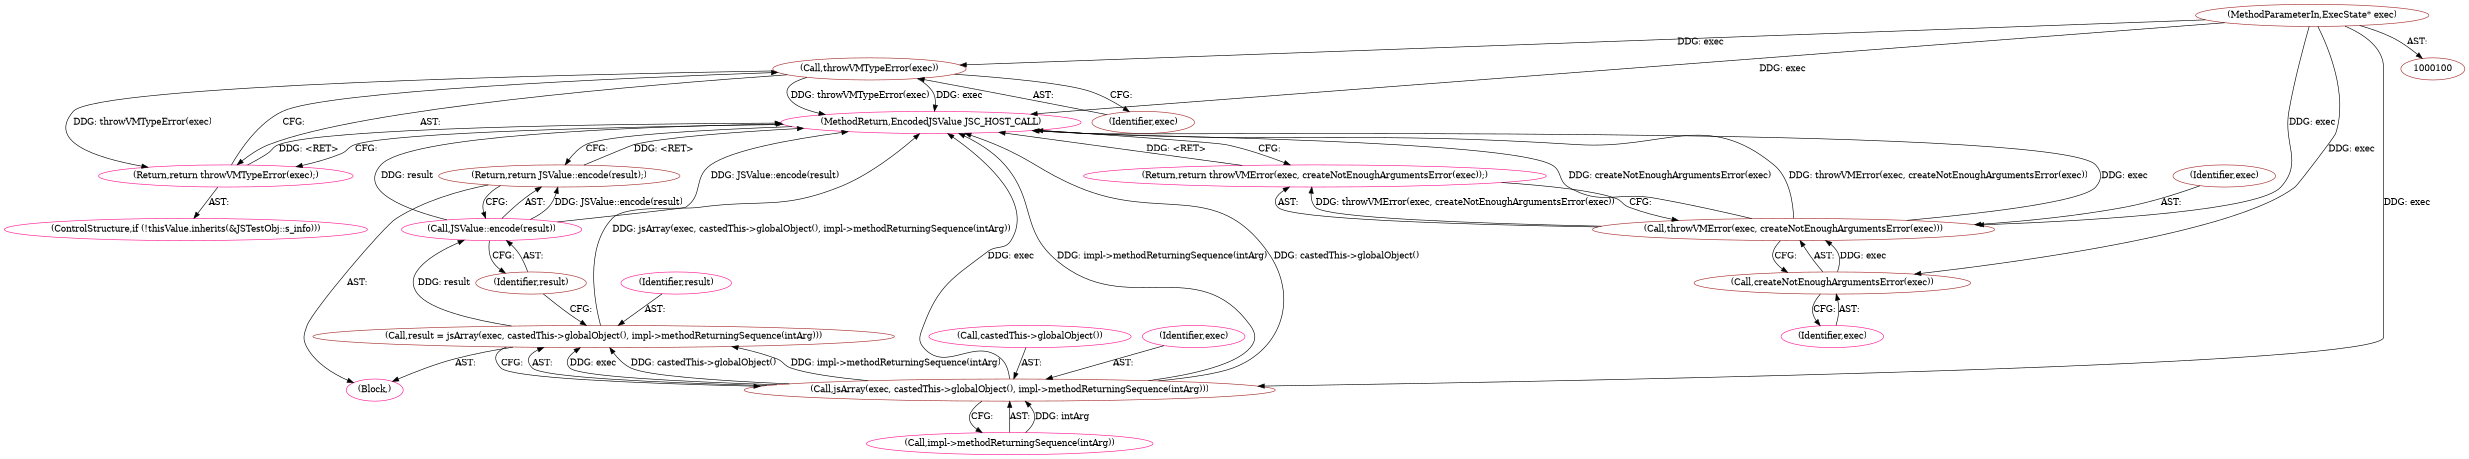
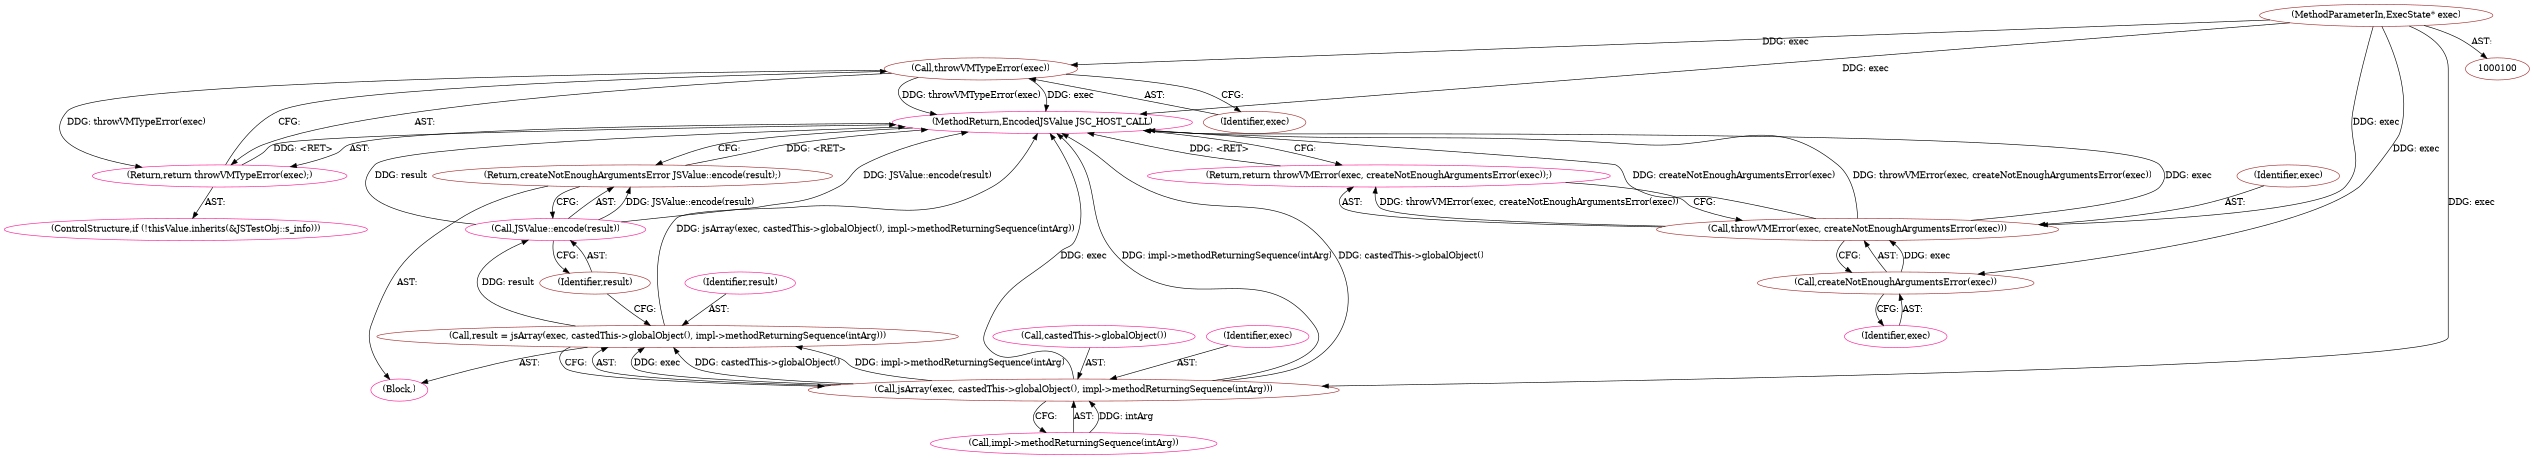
edge "(MethodReturn,EncodedJSValue JSC_HOST_CALL)" -> "(Return,return throwVMTypeError(exec);)": label "CFG: " -> "AST: "
node "(Return,return JSValue::encode(result);)": label "(Return,return JSValue::encode(result);)" -> "(Return,createNotEnoughArgumentsError JSValue::encode(result);)"
